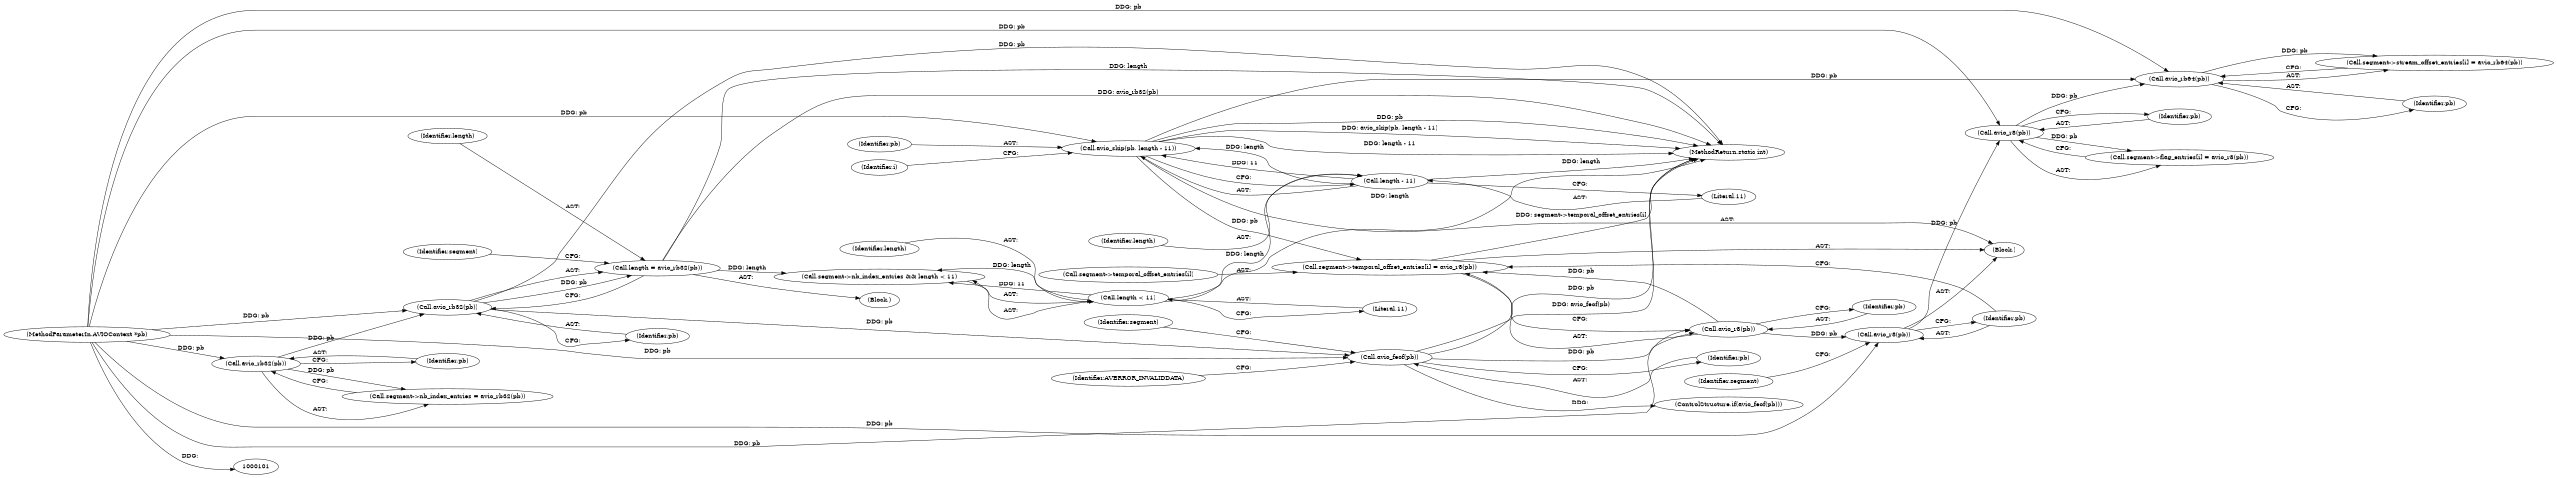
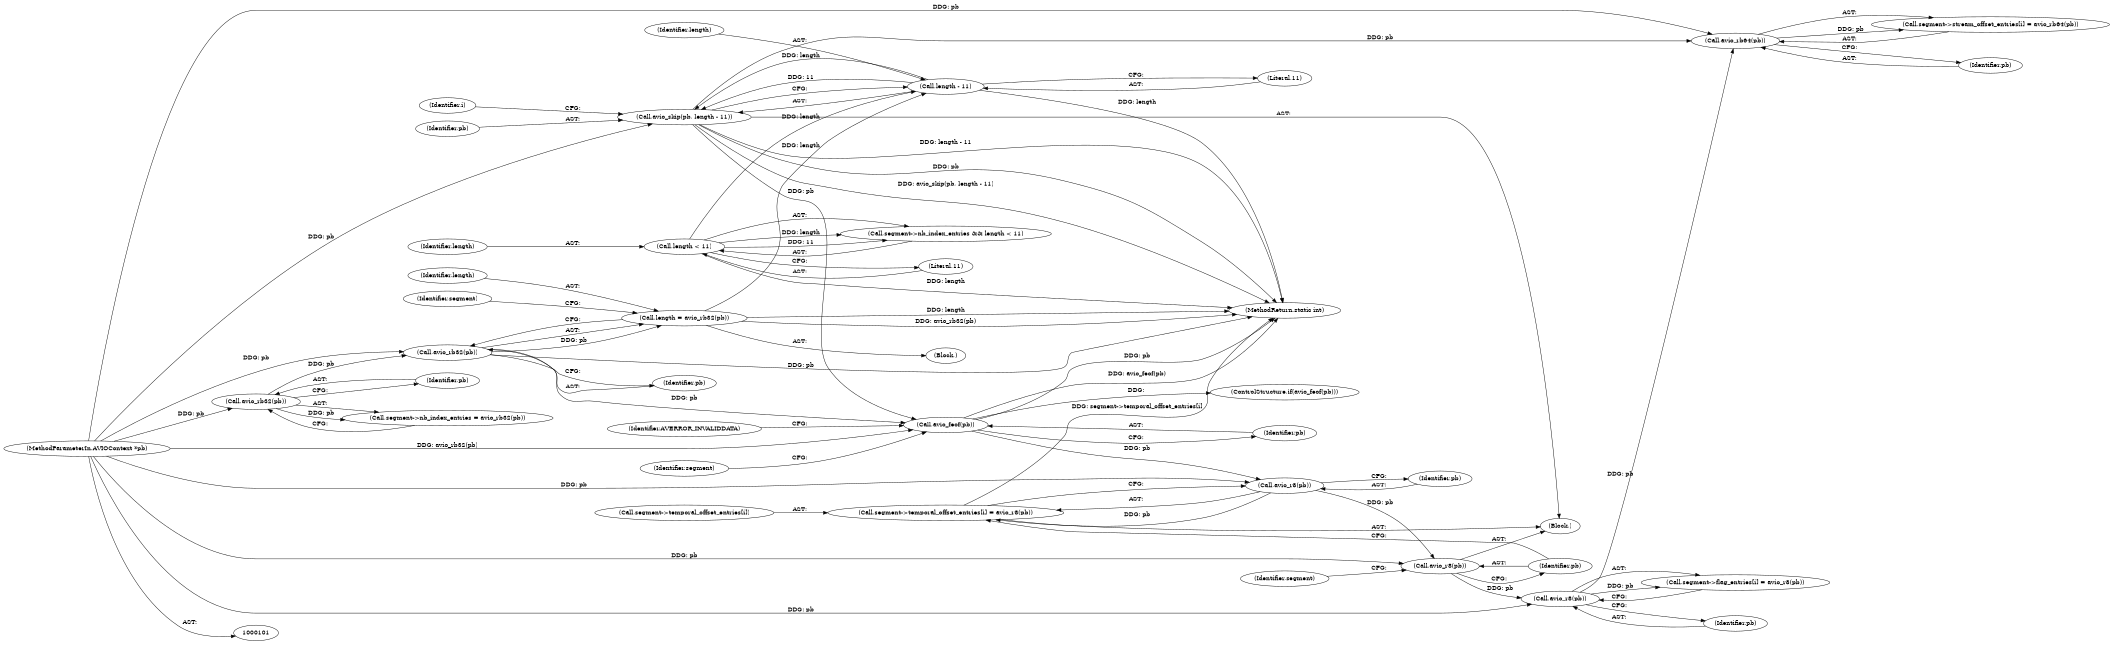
edge "(Call,segment->stream_offset_entries[i] = avio_rb64(pb))" -> "(Call,avio_rb64(pb))": label "CFG: " -> "AST: "
edge "(Call,avio_skip(pb, length - 11))" -> "(Call,segment->temporal_offset_entries[i] = avio_r8(pb))": now "(Call,avio_skip(pb, length - 11))" -> "(Call,avio_feof(pb))"
edge "(Call,length = avio_rb32(pb))" -> "(Call,segment->nb_index_entries && length < 11)": now "(Call,length = avio_rb32(pb))" -> "(Call,length - 11)"
edge "(MethodParameterIn,AVIOContext *pb)" -> "(Call,avio_feof(pb))": label "DDG: pb" -> "DDG: avio_rb32(pb)"
edge "(MethodParameterIn,AVIOContext *pb)" -> "1000101": label "DDG: " -> "AST: "
